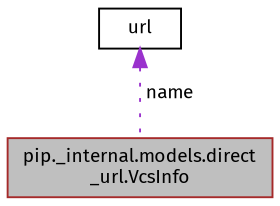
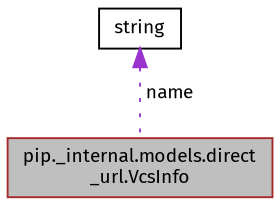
node "url": label "url" -> "string"
